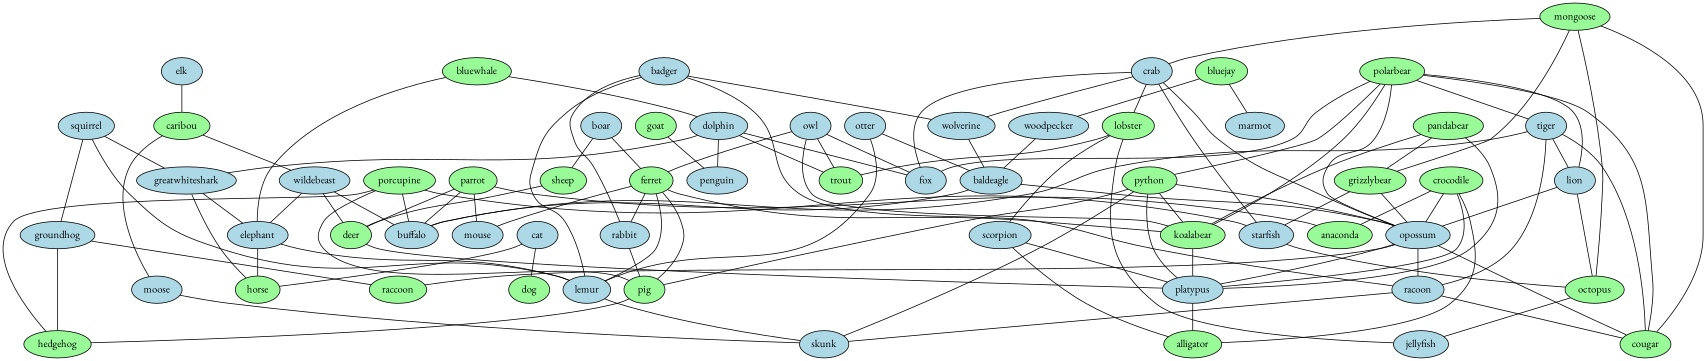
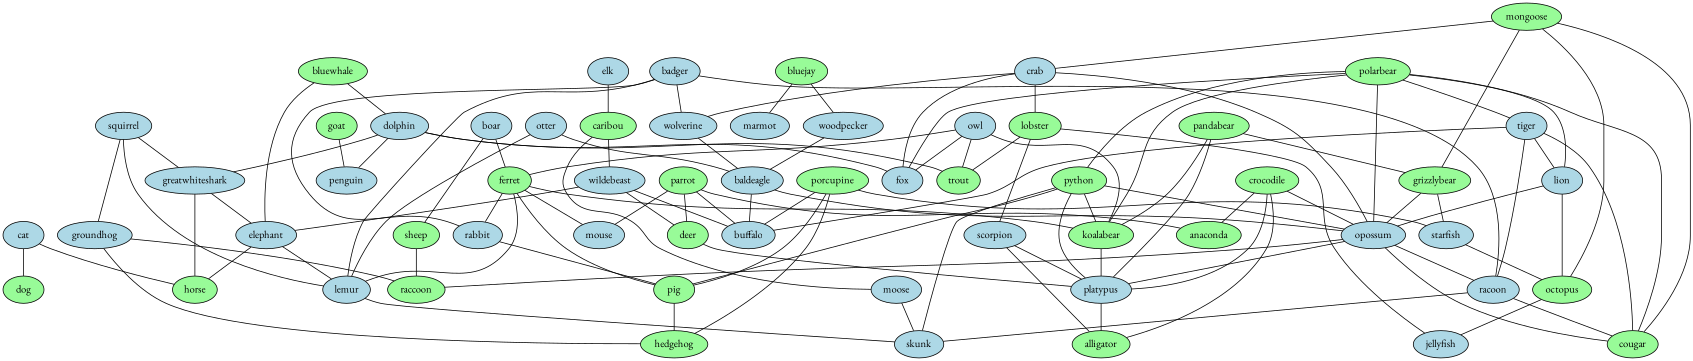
edge "crab" -- "starfish": removed
edge "sheep" -- "deer": now "sheep" -- "raccoon"
